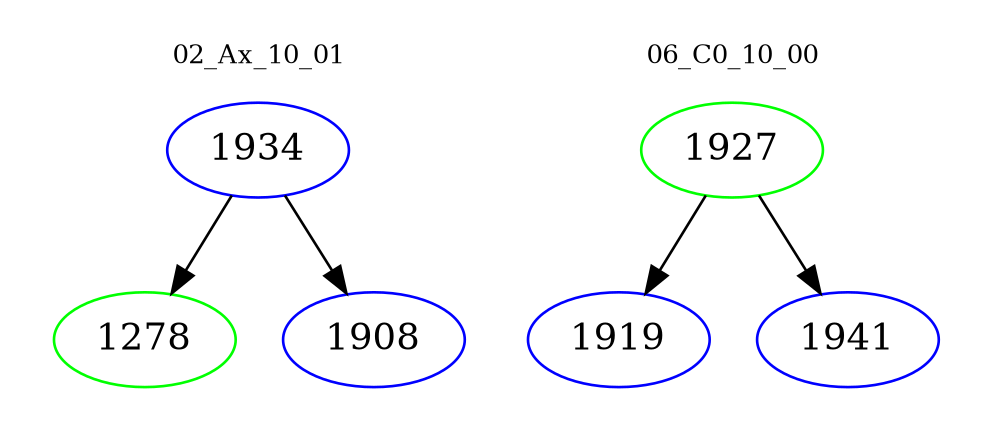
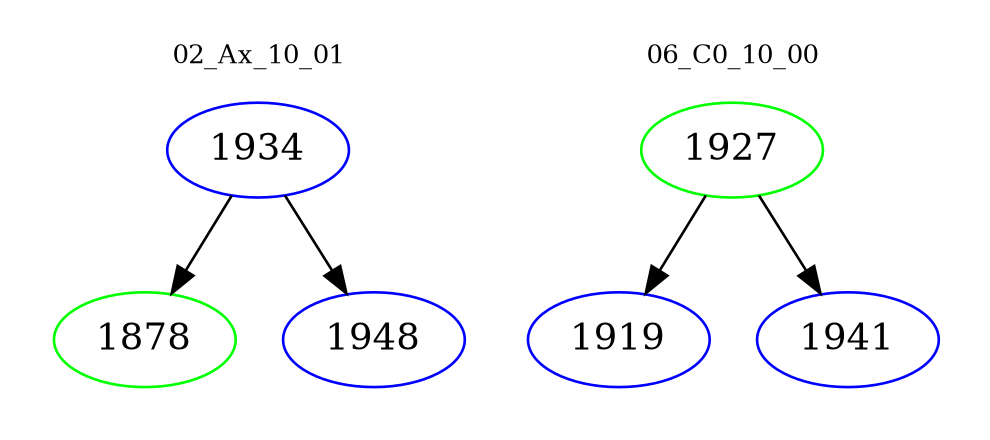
node "1278": label "1278" -> "1878"
node "1908": label "1908" -> "1948"
